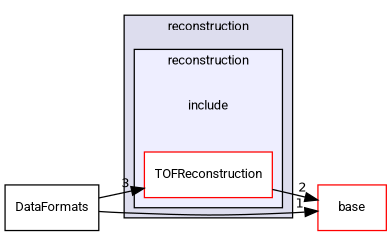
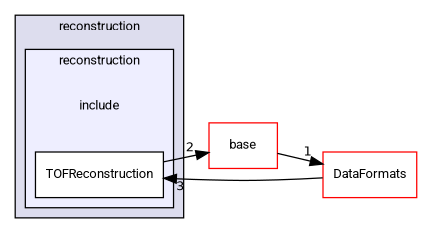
node "TOFReconstruction": color red -> black
node "DataFormats": color black -> red
edge "DataFormats" -> "base": reversed
